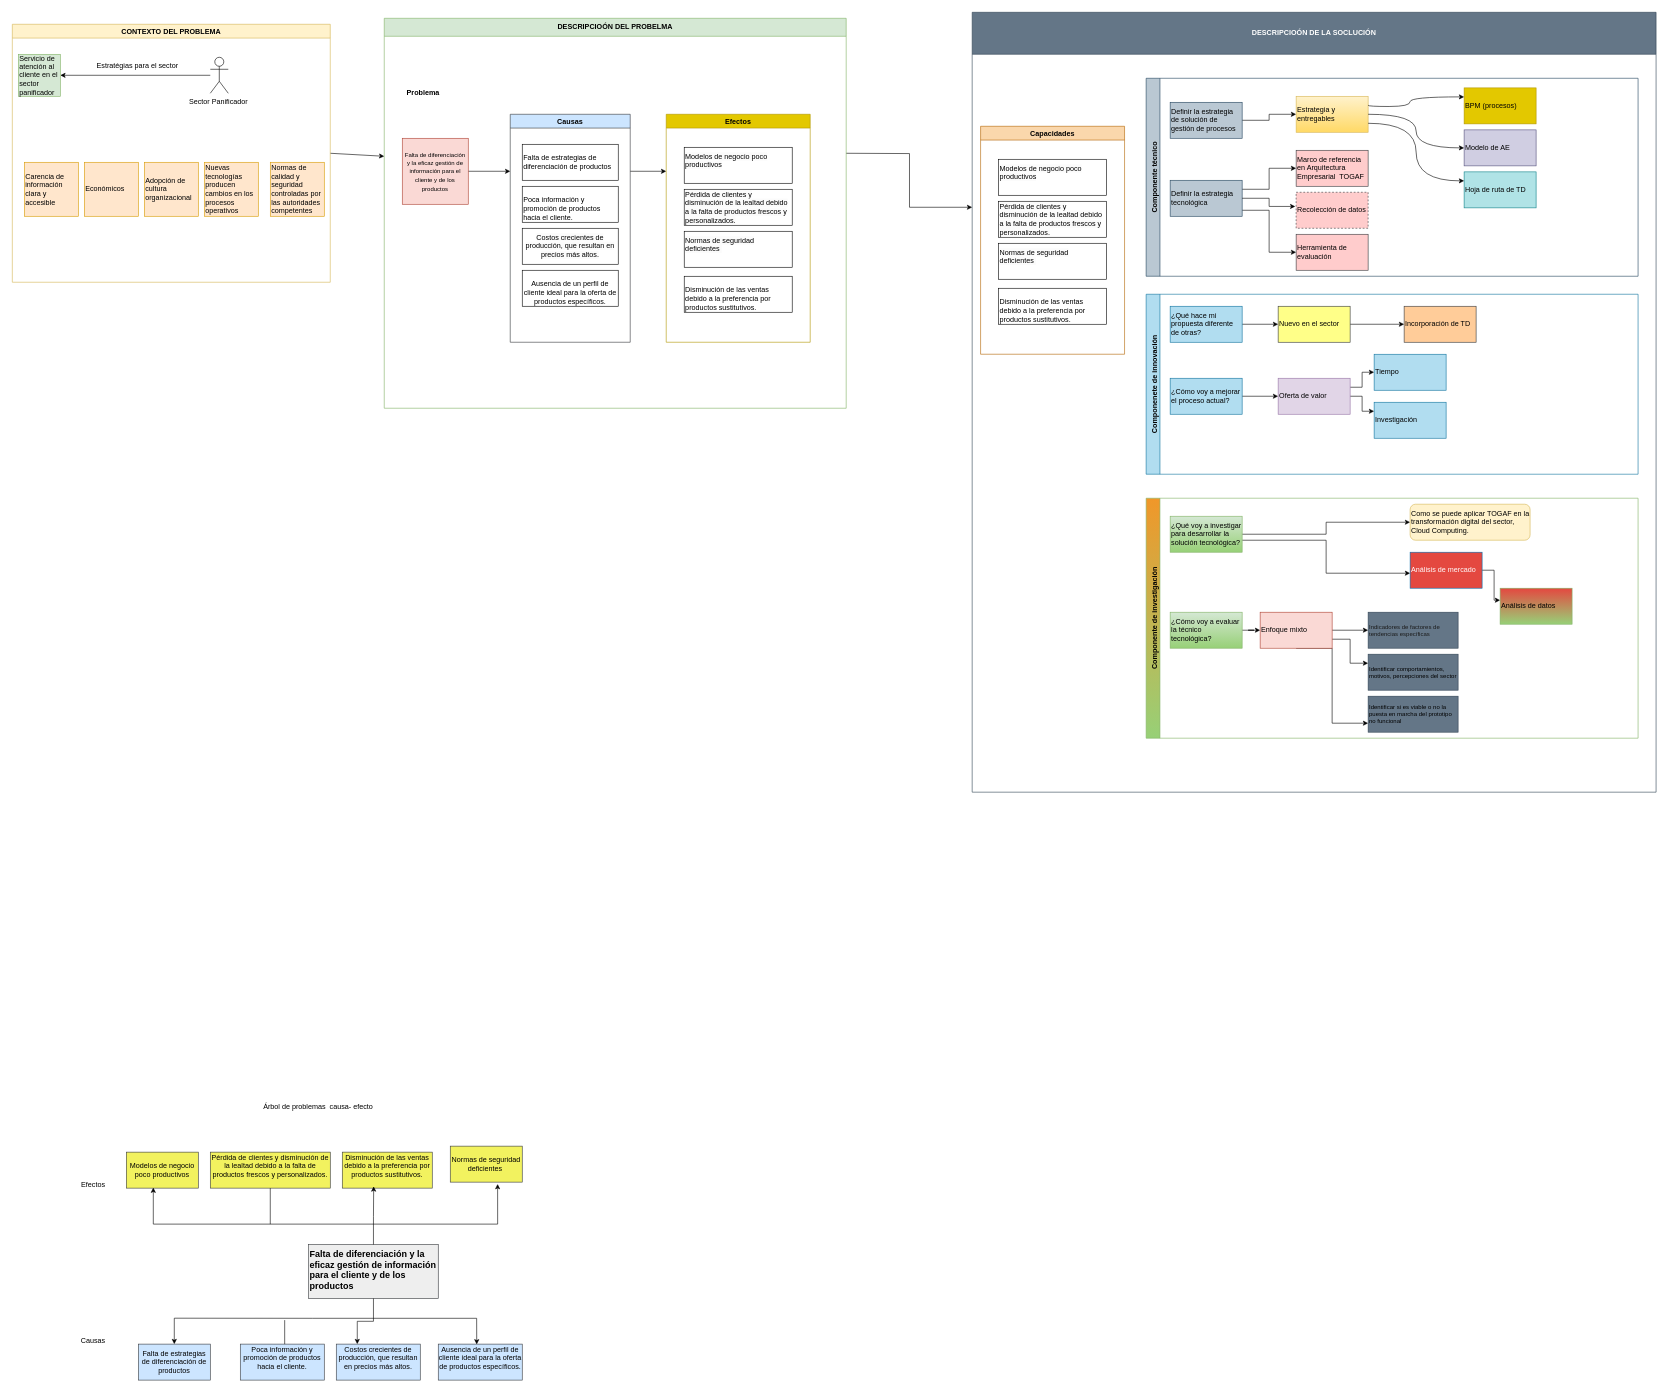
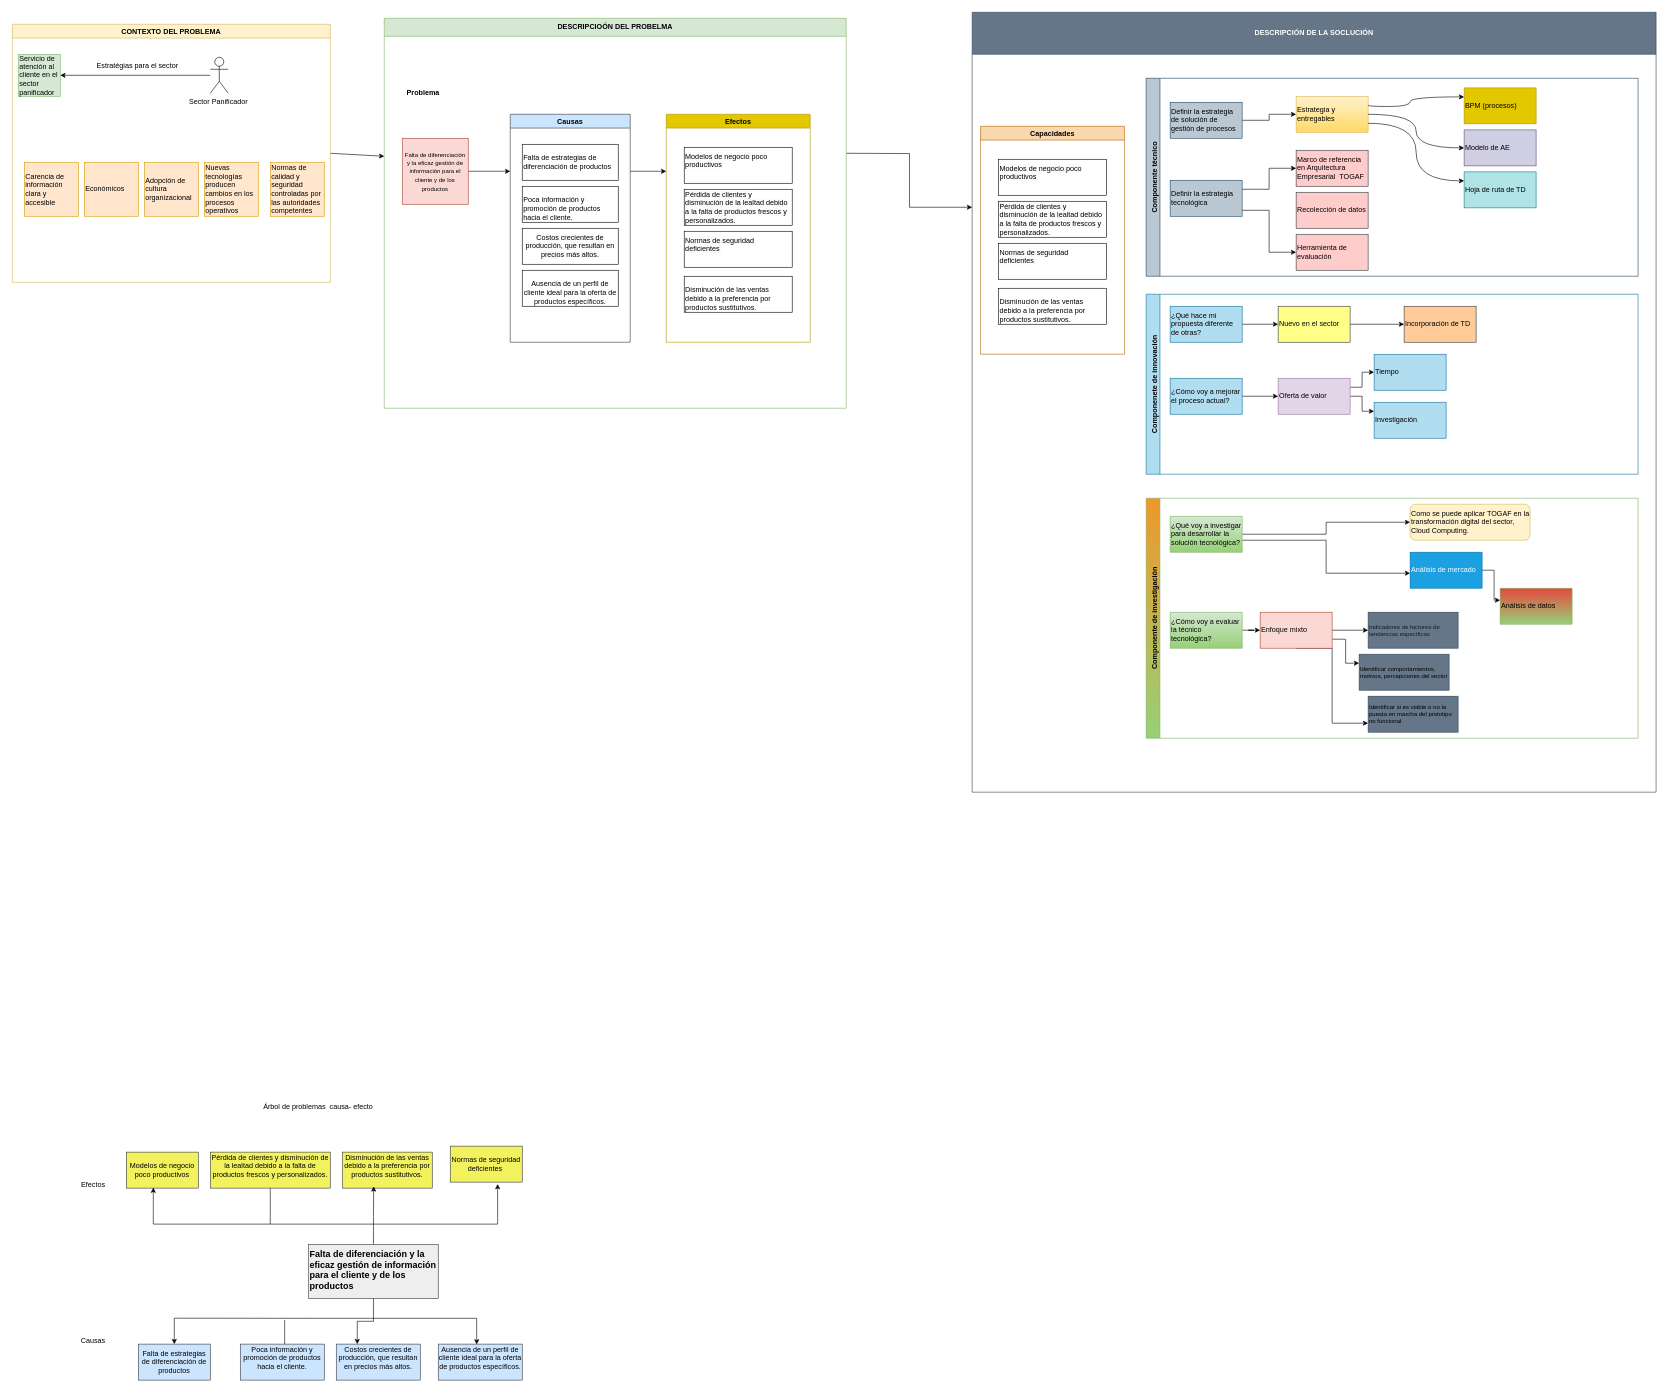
node "DESCRIPCIOÓN DE LA SOCLUCIÓN": label "DESCRIPCIOÓN DE LA SOCLUCIÓN" -> "DESCRIPCIÓN DE LA SOCLUCIÓN"
edge "Definir la estrategia tecnológica" -> "Recolección de datos": removed
node "Recolección de datos": style dashed -> solid
node "Análisis de mercado": fillcolor #e44840 -> #1ba1e2
node "Identificar comportamientos, motivos, percepciones del sector": moved (1413, 672) -> (1404, 672)
